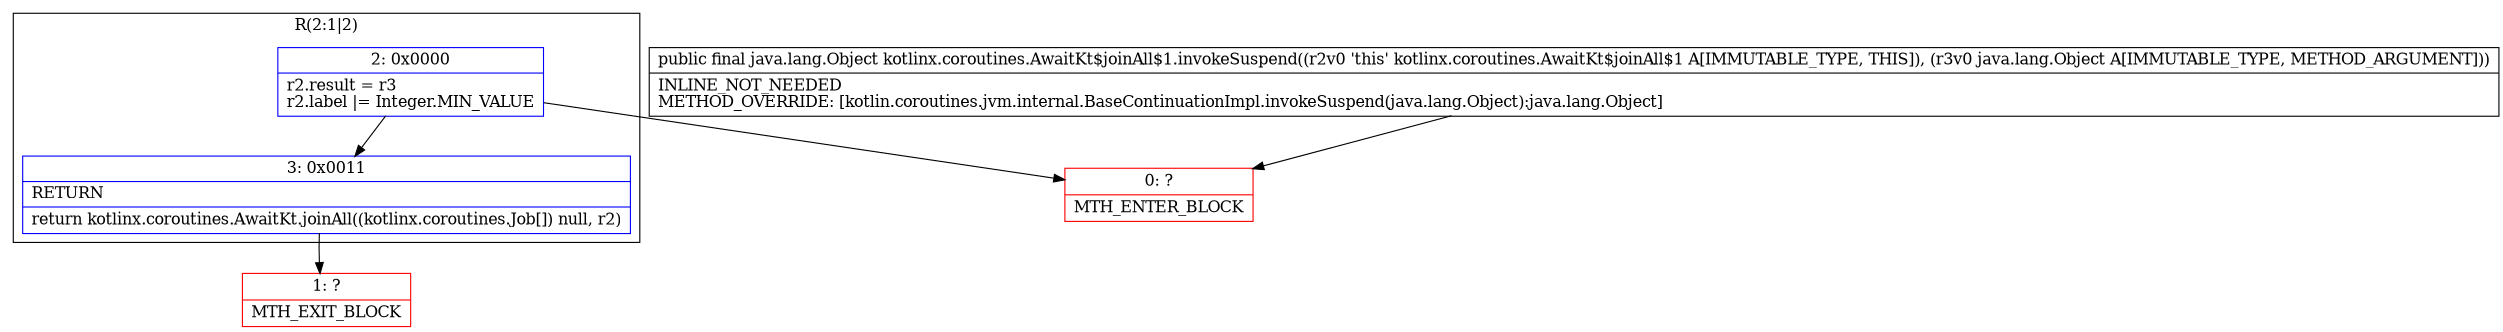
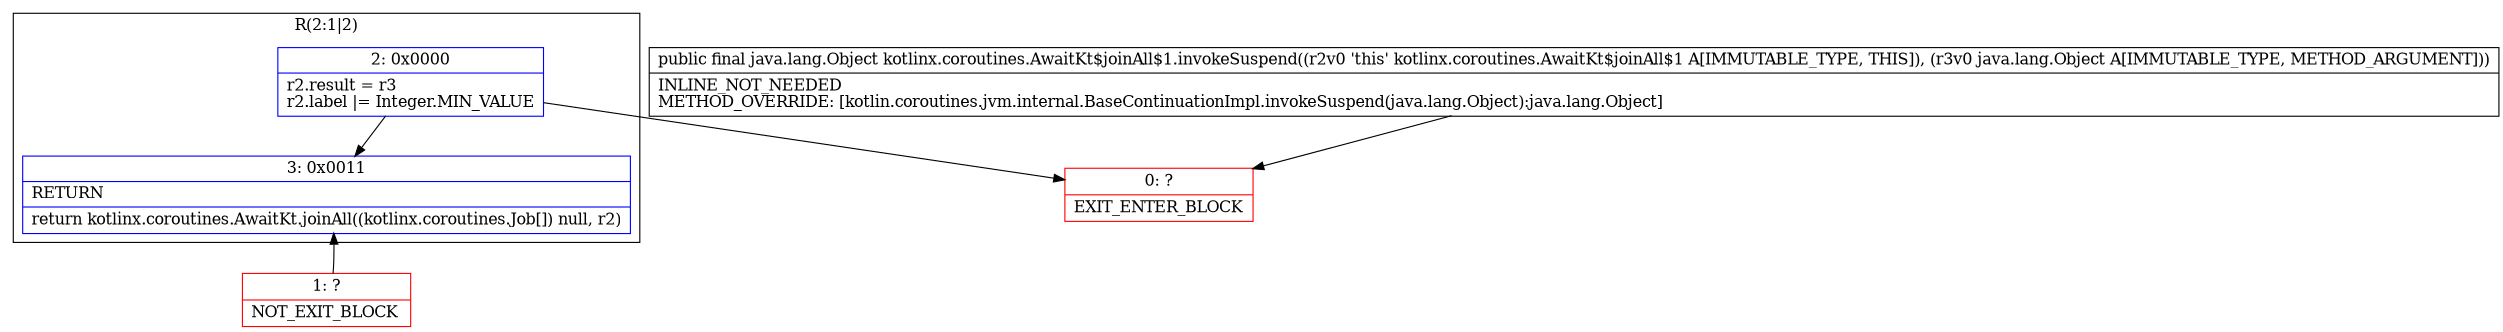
node "0: ?": text "MTH_ENTER_BLOCK" -> "EXIT_ENTER_BLOCK"
edge "3: 0x0011" -> "1: ?": reversed
node "1: ?": text "MTH_EXIT_BLOCK" -> "NOT_EXIT_BLOCK"
